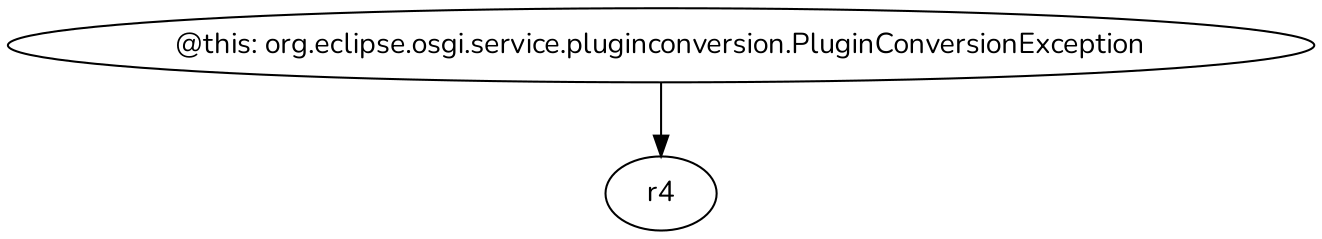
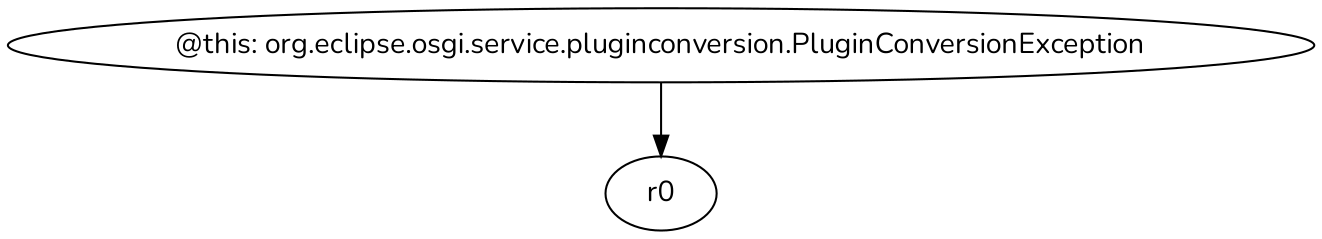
node "r4": label "r4" -> "r0"
